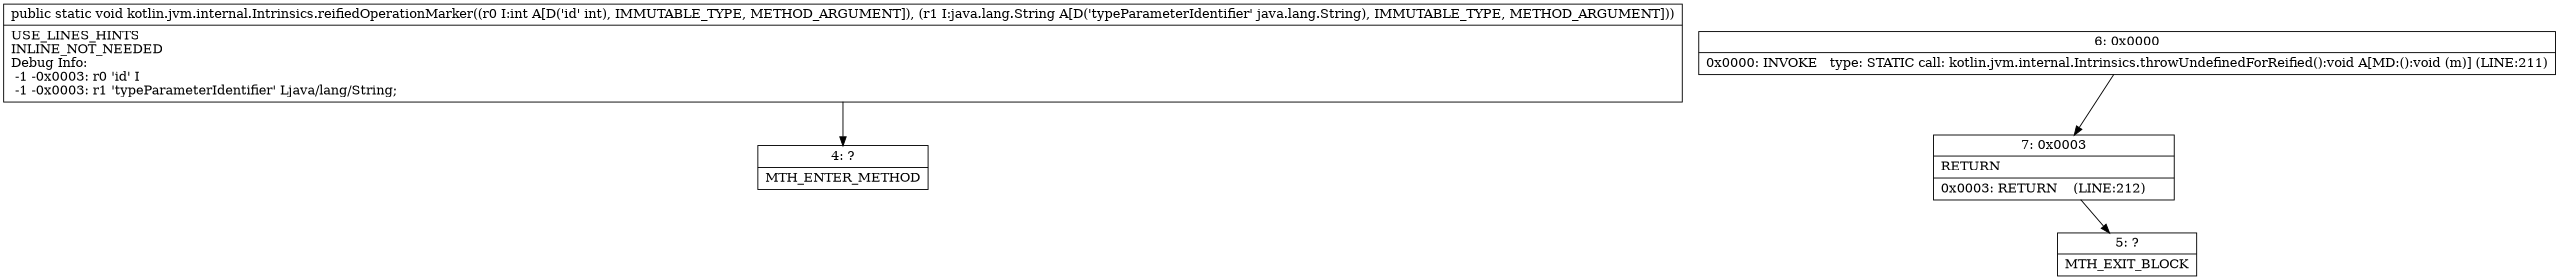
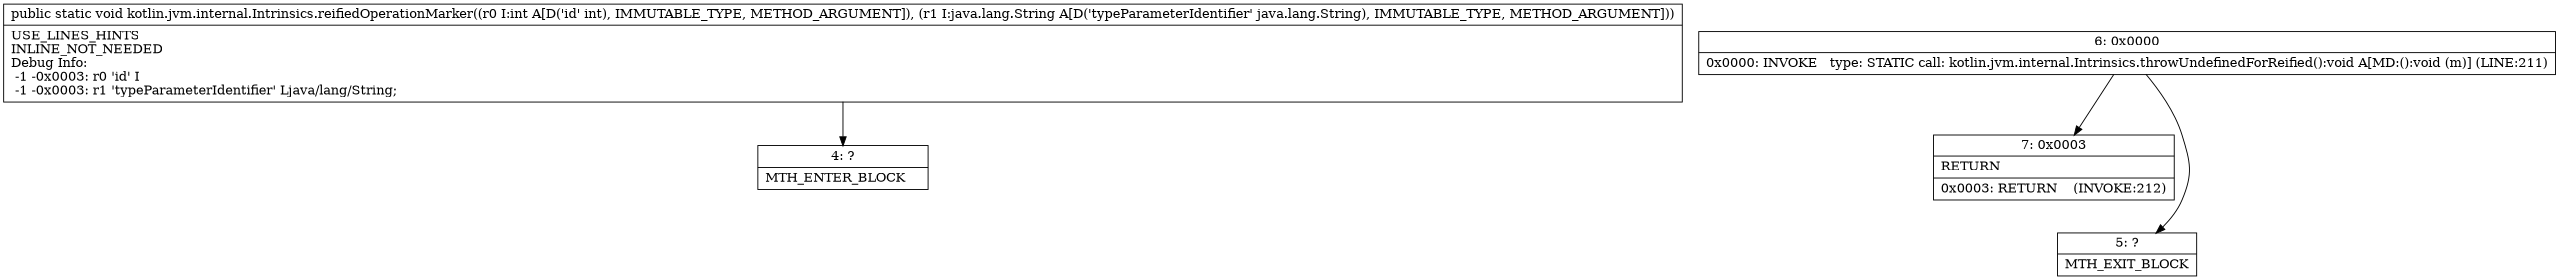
node "4: ?": text "MTH_ENTER_METHOD" -> "MTH_ENTER_BLOCK"
node "7: 0x0003": text "0x0003: RETURN    (LINE:212)" -> "0x0003: RETURN    (INVOKE:212)"
edge "7: 0x0003" -> "5: ?": now "6: 0x0000" -> "5: ?"
